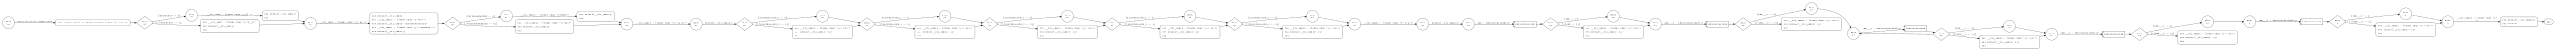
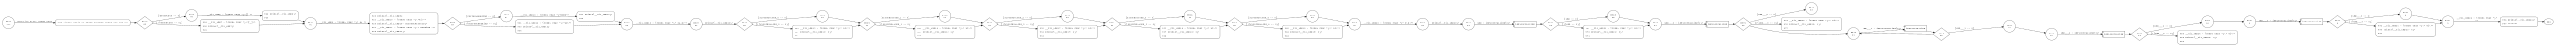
edge "N975 22" -> "N973 21": now "N972 26" -> "N973 21"
node "980": removed
